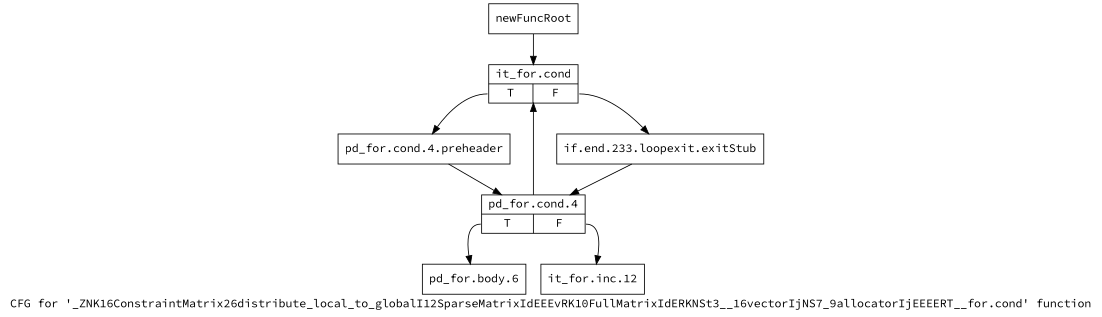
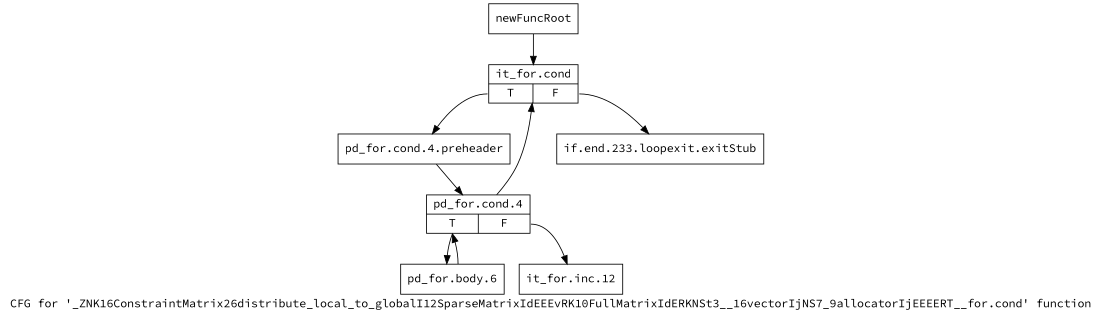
edge "if.end.233.loopexit.exitStub" -> "pd_for.cond.4": now "pd_for.body.6" -> "pd_for.cond.4"
